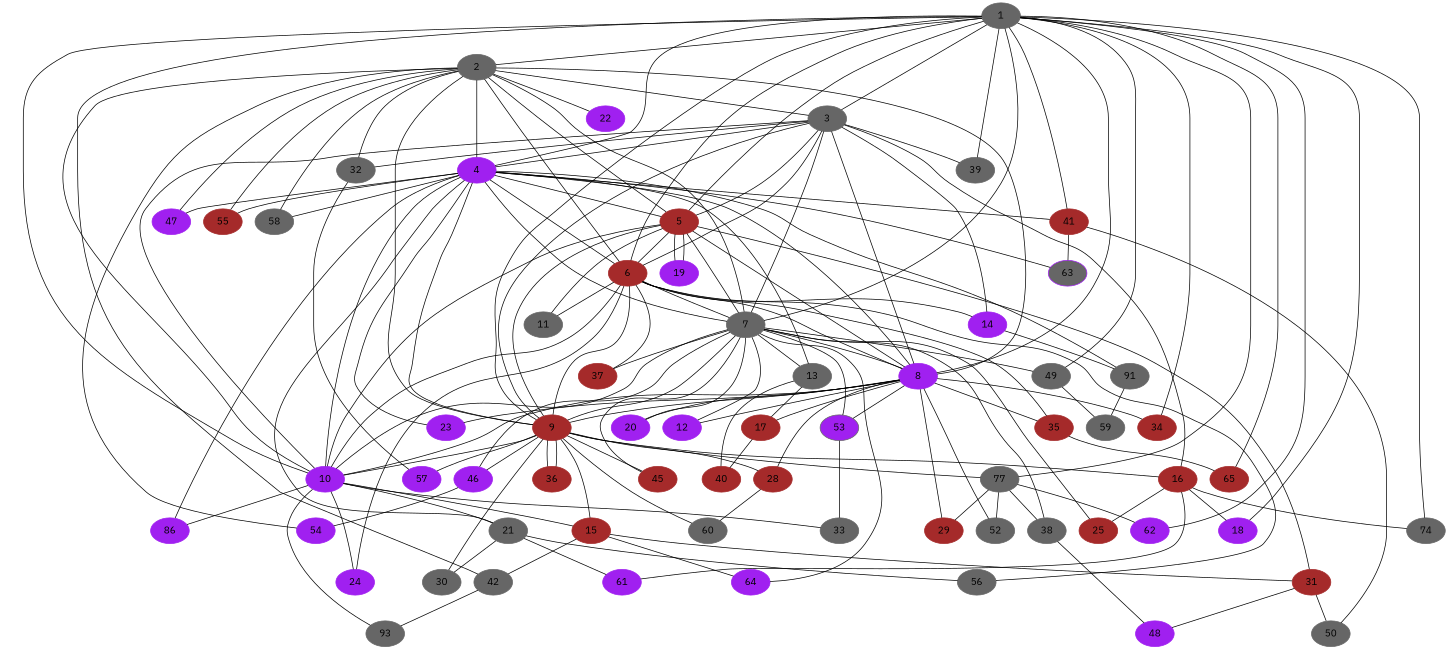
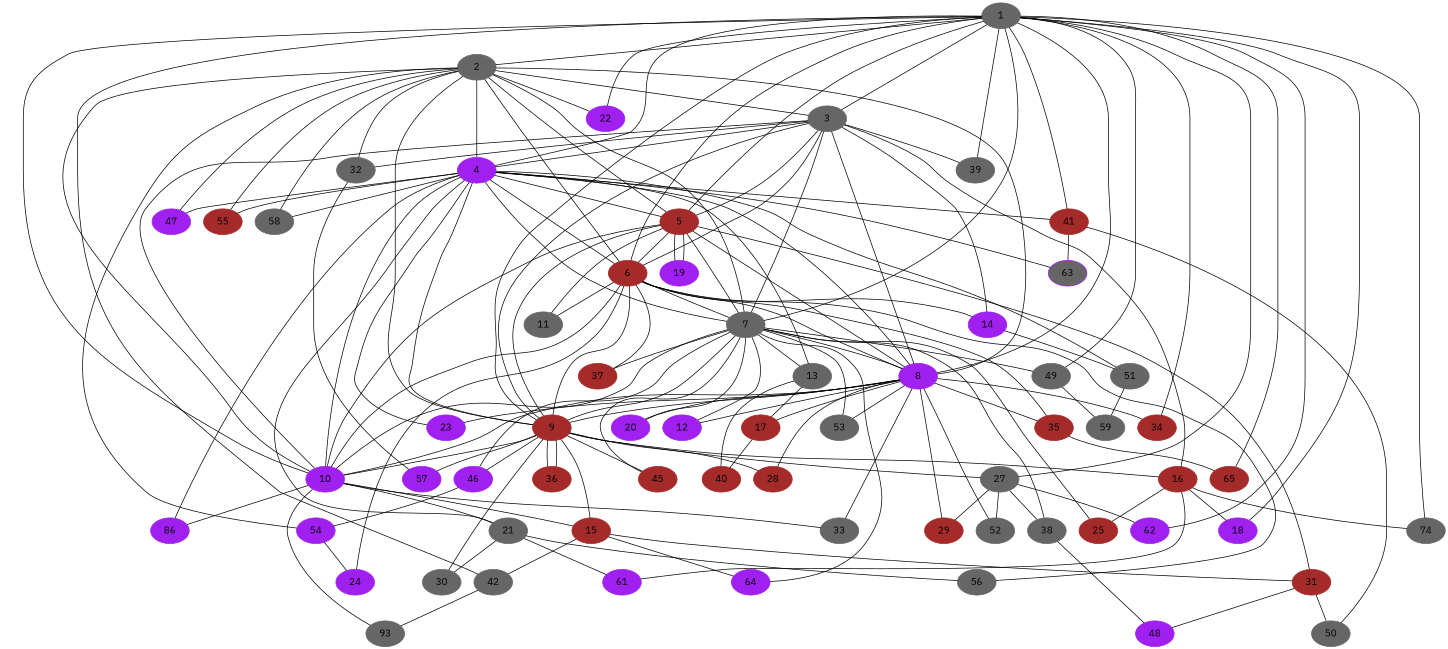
edge "1" -- "22": added
node "91": label "91" -> "51"
node "53": fillcolor purple -> gray40
edge "53" -- "33": now "8" -- "33"
node "77": label "77" -> "27"
edge "10" -- "24": now "54" -- "24"
node "60": removed
